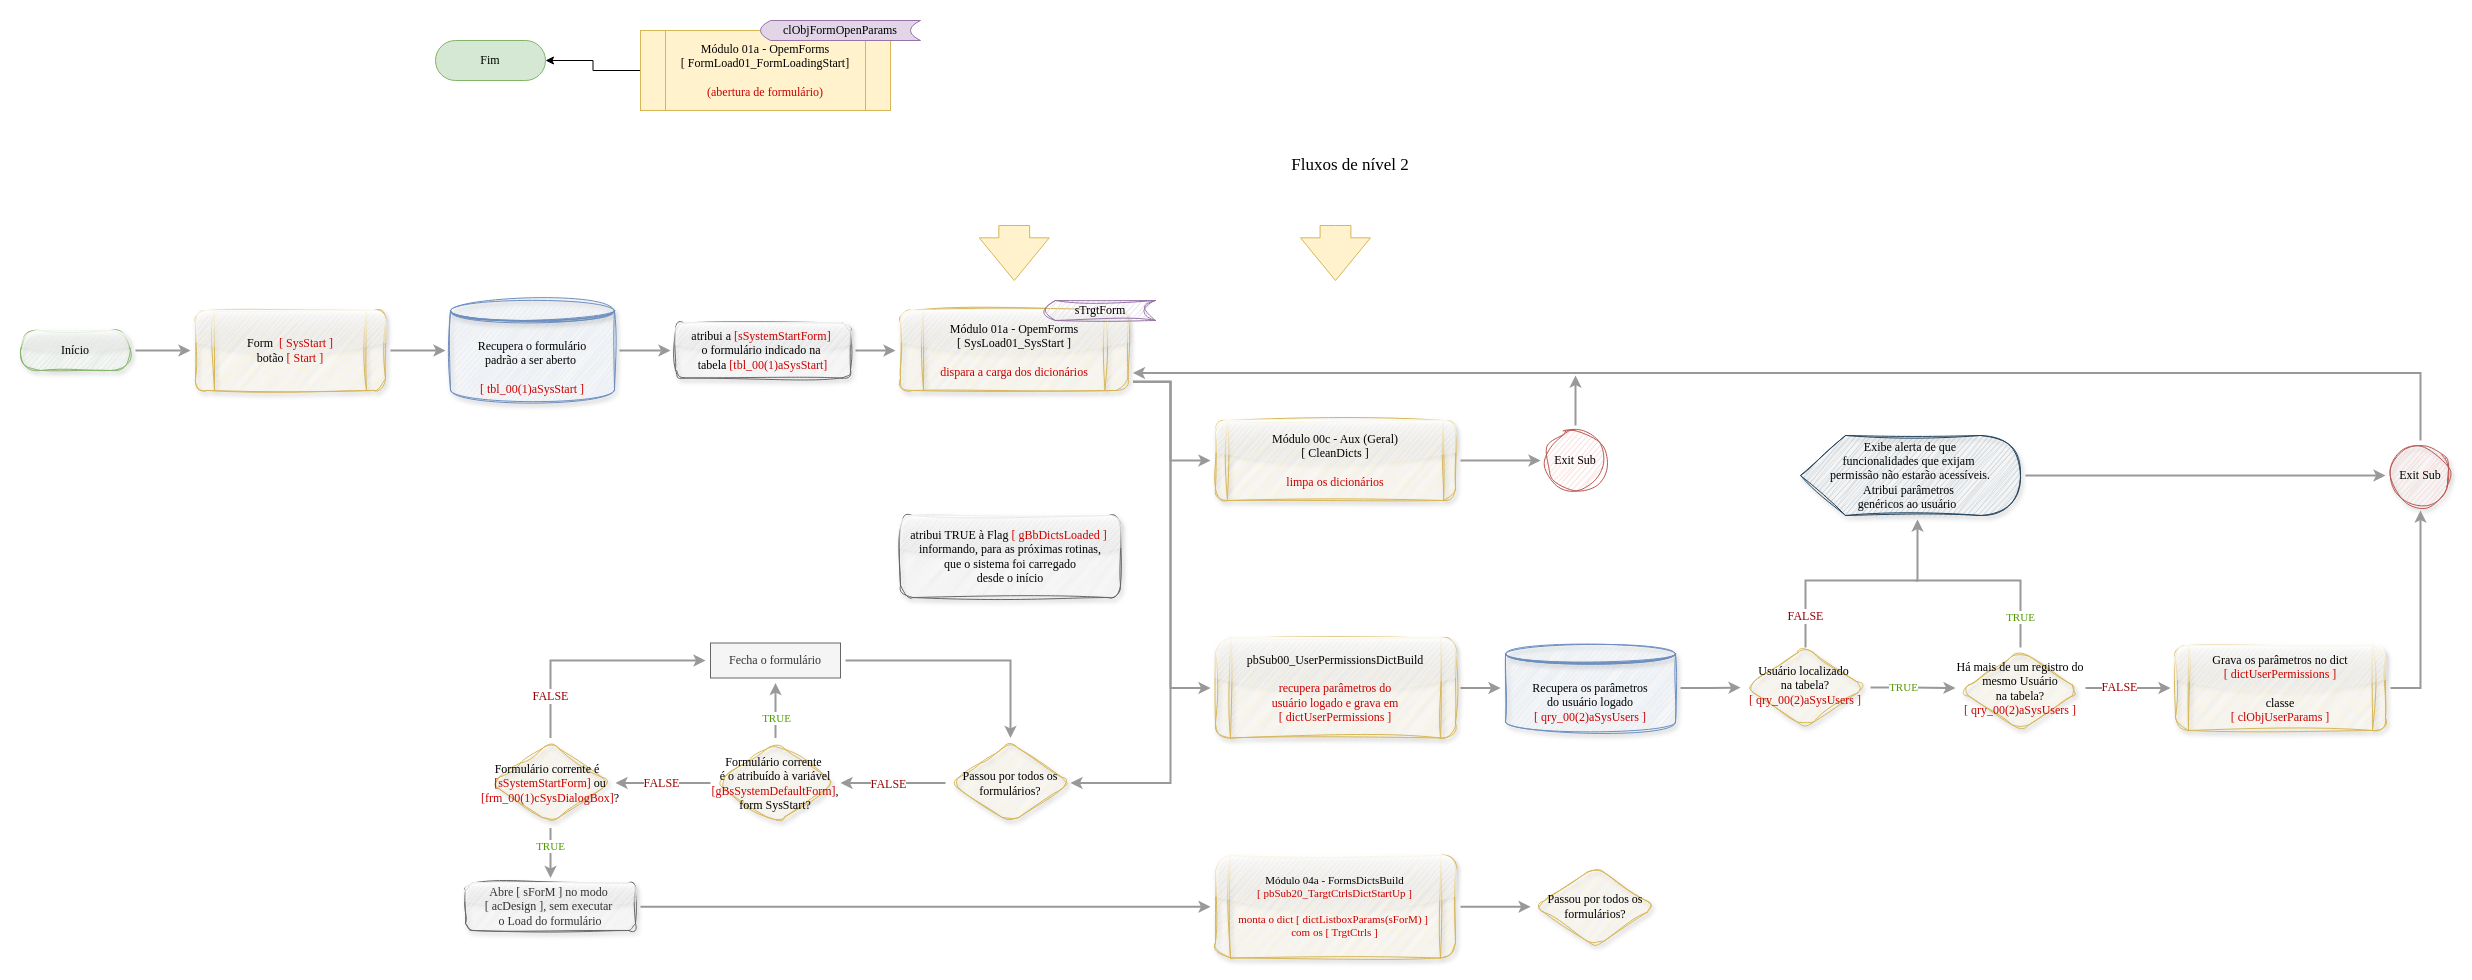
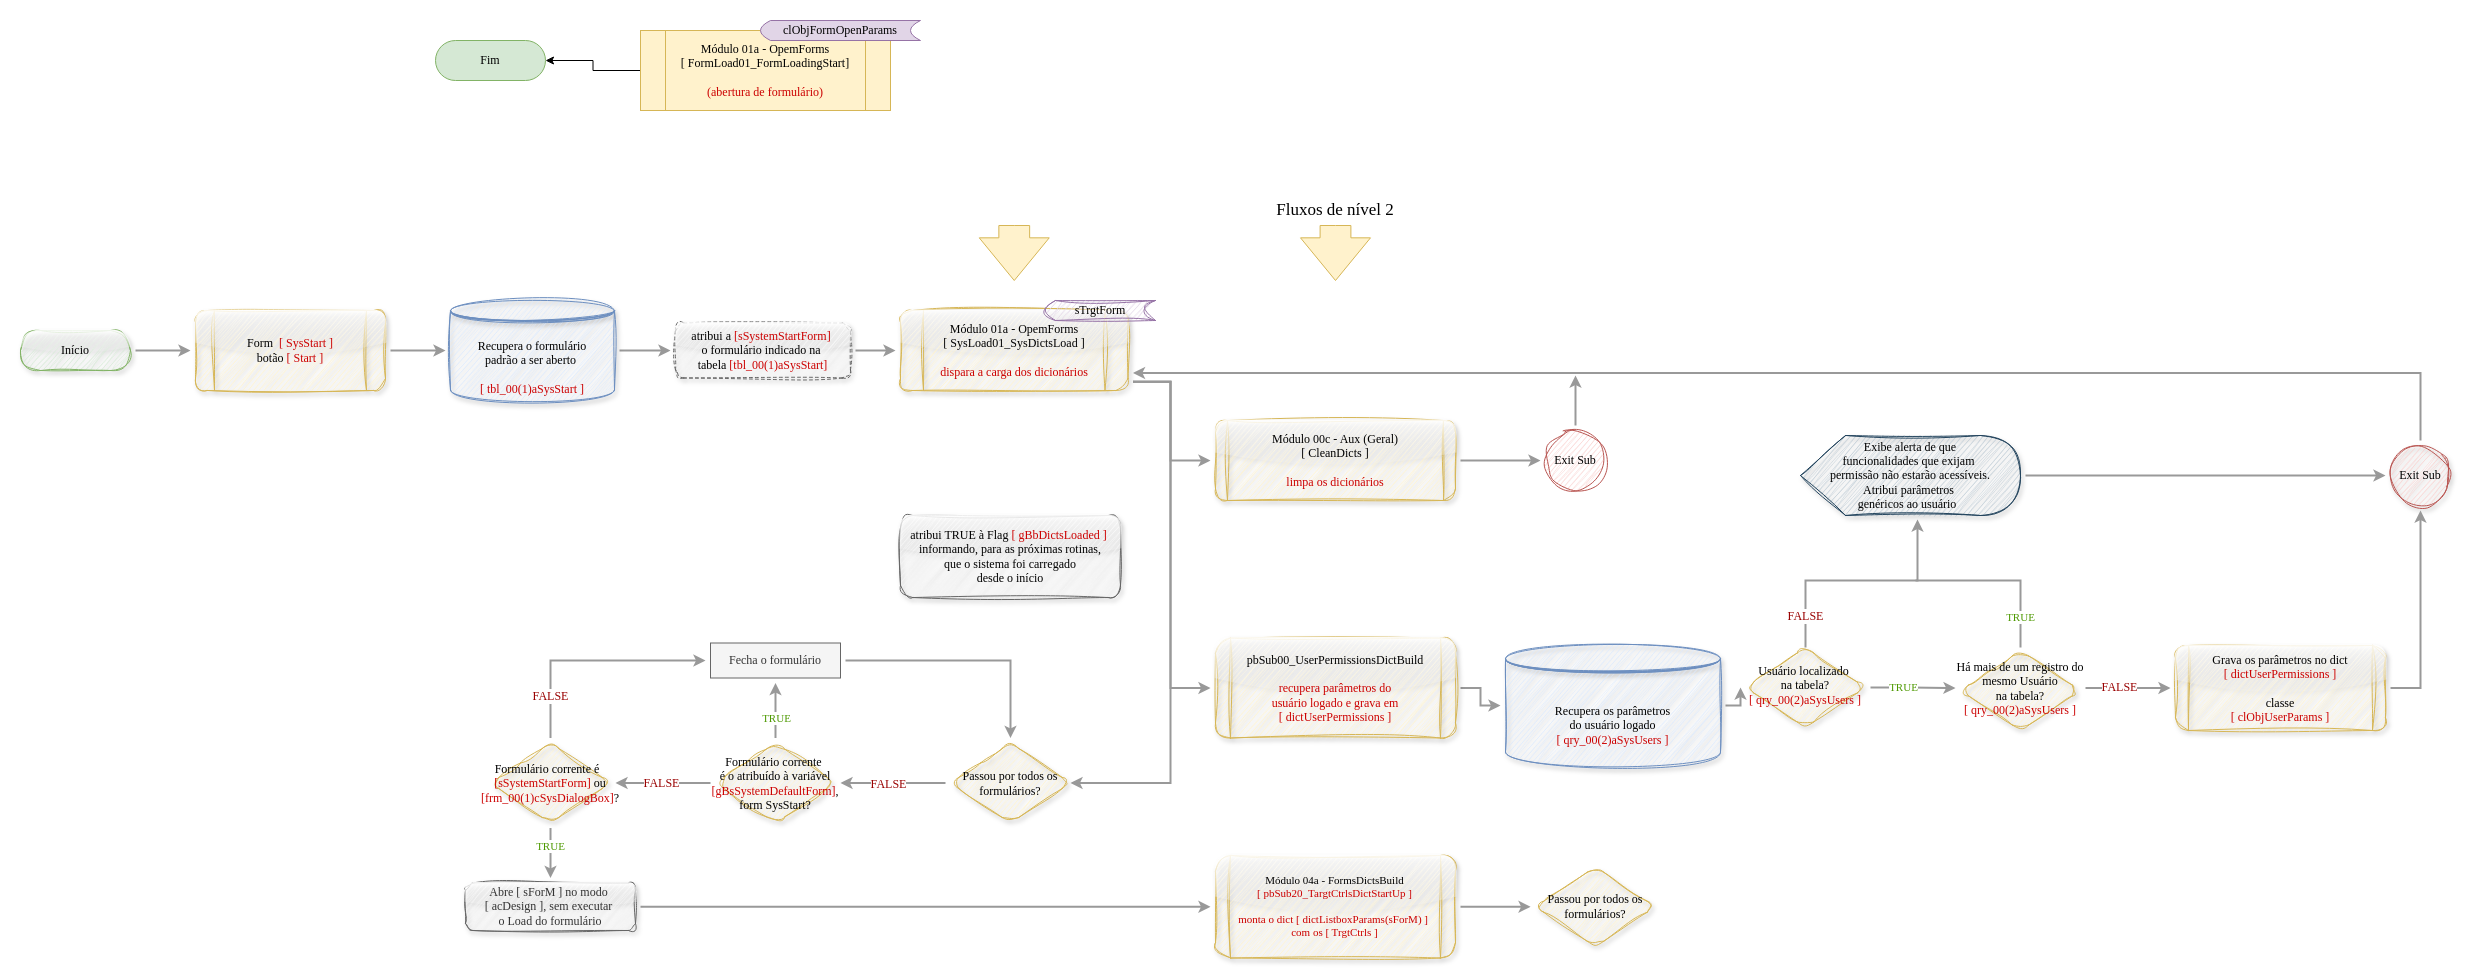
node "Fluxos de nível 2": moved (1351, 166) -> (1336, 211)
node "atribui a [sSystemStartForm] o formulário indicado na tabela [tbl_00(1)aSysStart]": style solid -> dashed
node "Módulo 01a - OpemForms [ SysLoad01_SysStart ] dispara a carga dos dicionários": label "Módulo 01a - OpemForms [ SysLoad01_SysStart ] dispara a carga dos dicionários" -> "Módulo 01a - OpemForms [ SysLoad01_SysDictsLoad ] dispara a carga dos dicionários"
node "Recupera os parâmetros do usuário logado [ qry_00(2)aSysUsers ]": size 170x90 -> 215x125
